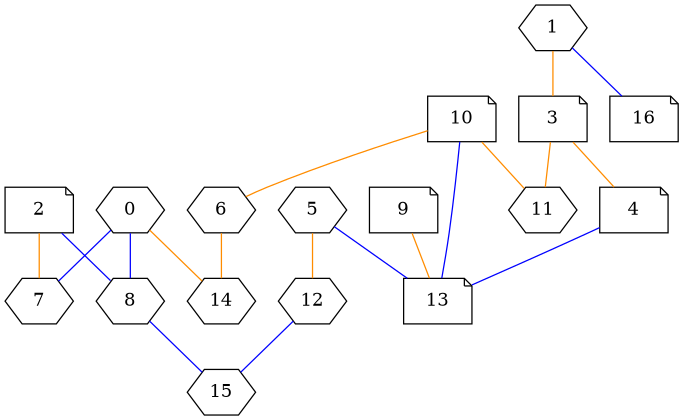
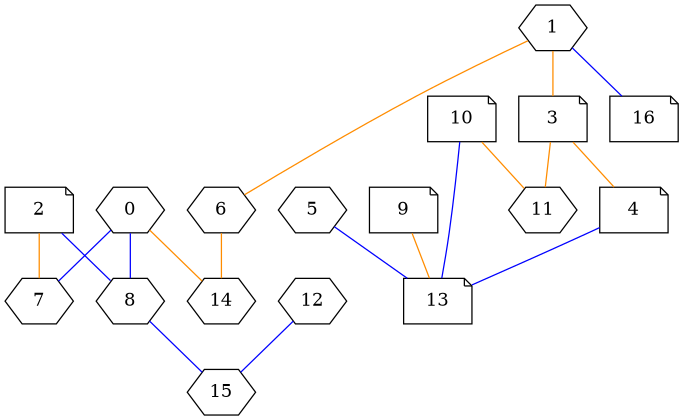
edge "10" -- "6": now "1" -- "6"
edge "5" -- "12": removed
